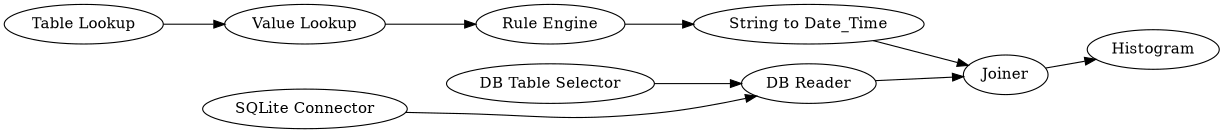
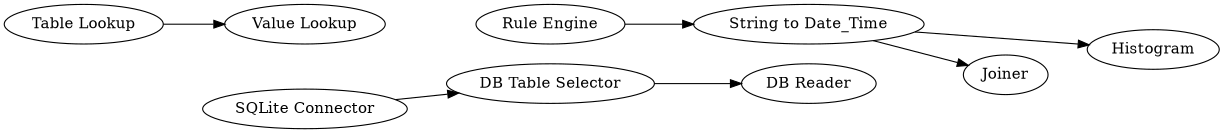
edge "Value Lookup" -> "Rule Engine": removed
edge "Joiner" -> "Histogram": now "String to Date_Time" -> "Histogram"
edge "DB Reader" -> "Joiner": removed
edge "SQLite Connector" -> "DB Reader": now "SQLite Connector" -> "DB Table Selector"
